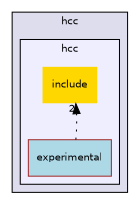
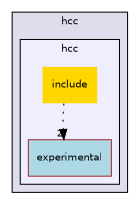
edge "experimental" -> "include": reversed
